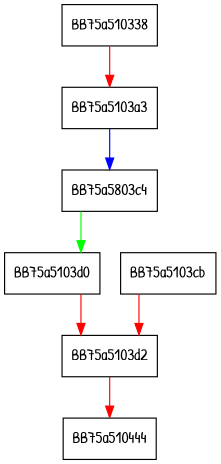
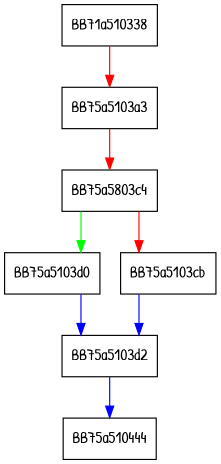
node "BB75a510338": label "BB75a510338" -> "BB71a510338"
edge "BB75a5103a3" -> "BB75a5803c4": color blue -> red
edge "BB75a5803c4" -> "BB75a5103cb": added
edge "BB75a5103d0" -> "BB75a5103d2": color red -> blue
edge "BB75a5103cb" -> "BB75a5103d2": color red -> blue
edge "BB75a5103d2" -> "BB75a510444": color red -> blue
